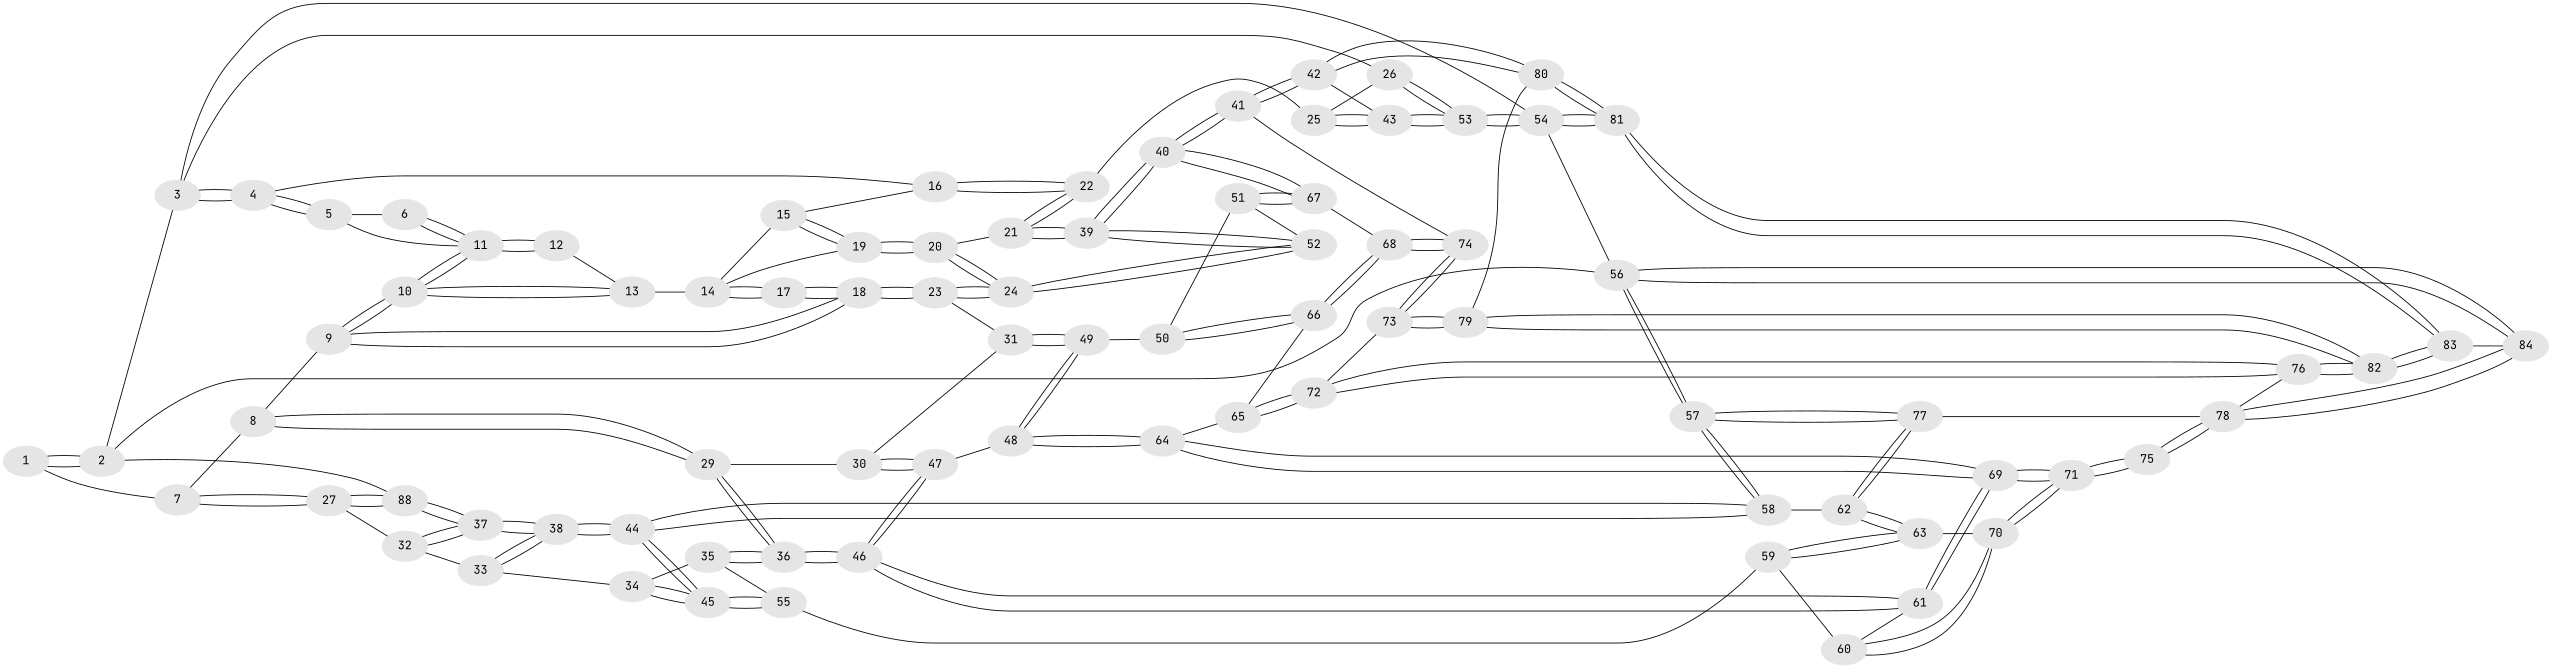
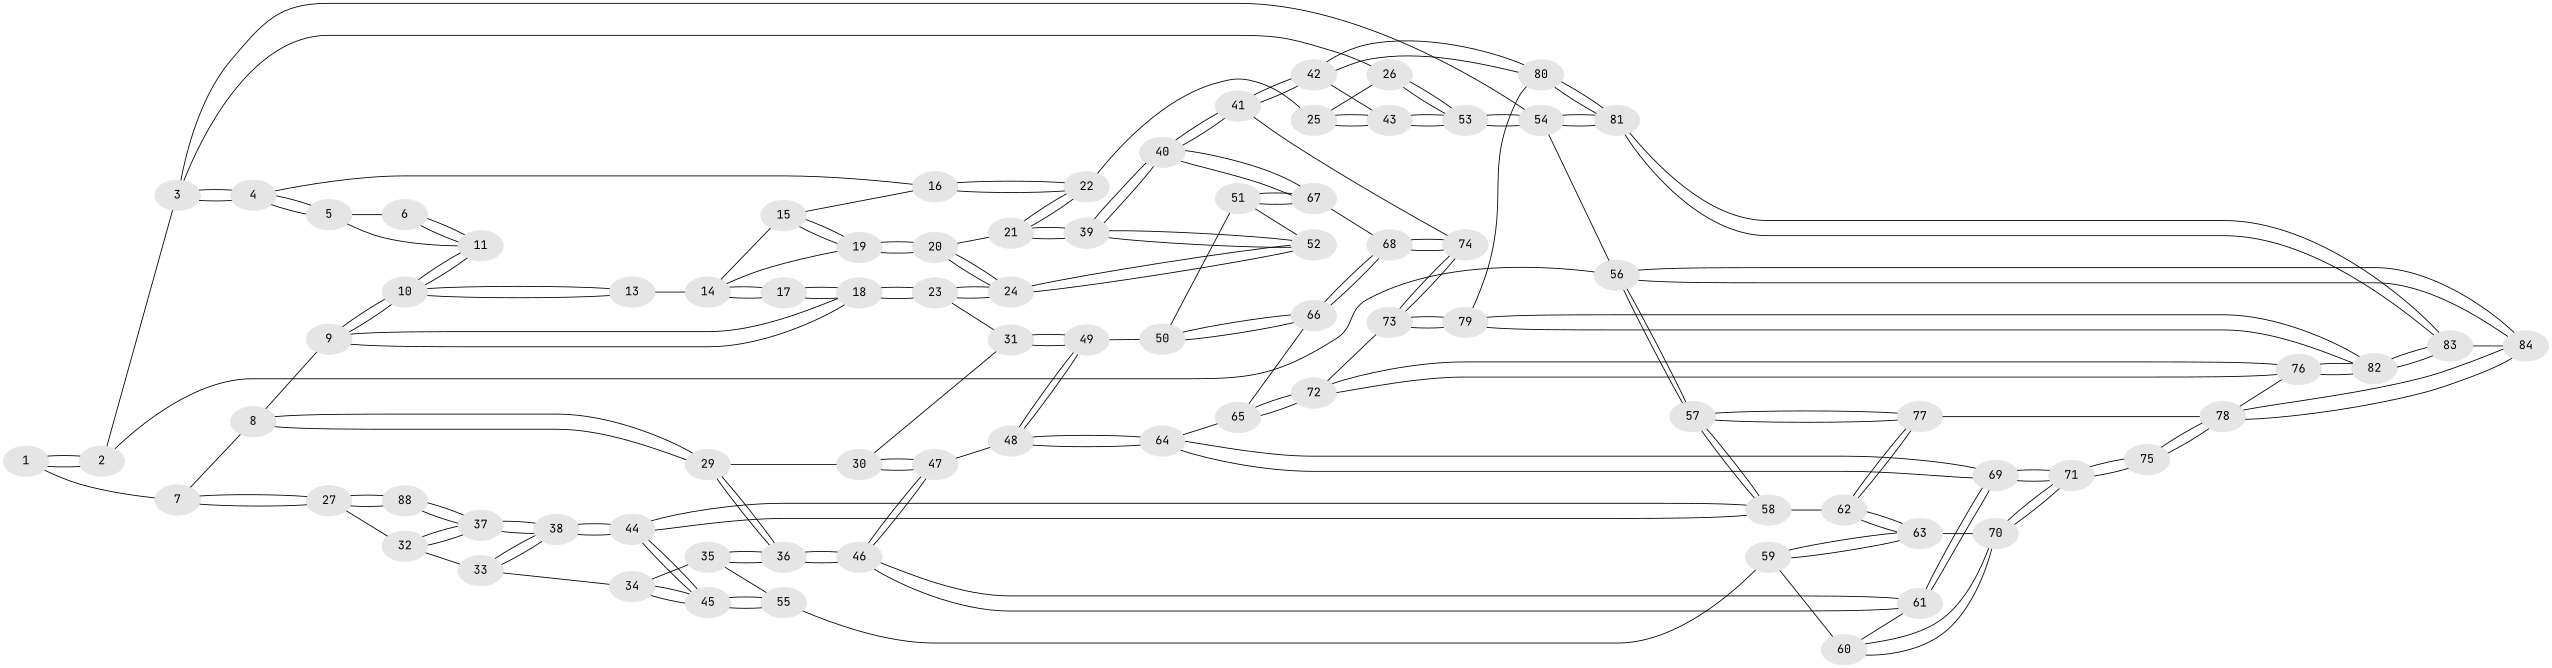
node "12": removed
edge "2" -- "88": removed
